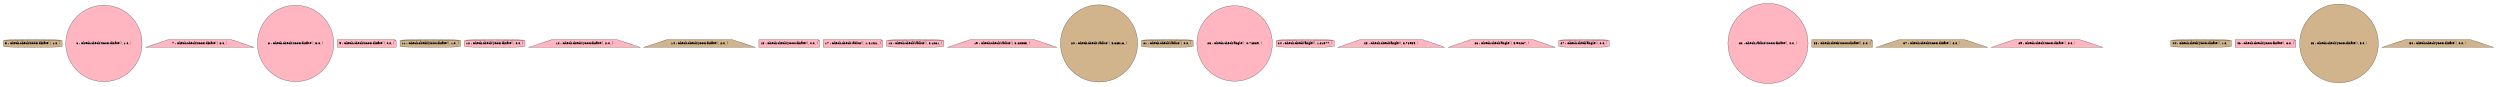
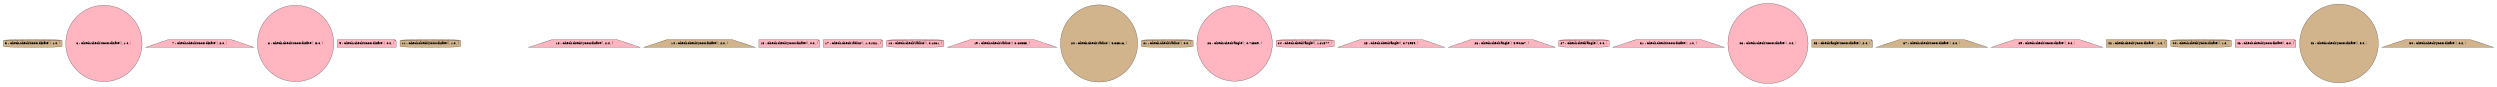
node "12 : Check.check(yCoordinate(), 4.0, )": removed
node "31 : Check.check(xCoordinate(), 1.0, )": added
node "33 : Check.radius(xCoordinate(), 4.0, )": label "33 : Check.radius(xCoordinate(), 4.0, )" -> "33 : Check.check(xCoordinate(), 4.0, )"
node "35 : Check.check(xCoordinate(), 2.0, )": label "35 : Check.check(xCoordinate(), 2.0, )" -> "35 : Check.angle(xCoordinate(), 2.0, )"
node "42 : Check.check(yCoordinate(), 1.0, )": added
